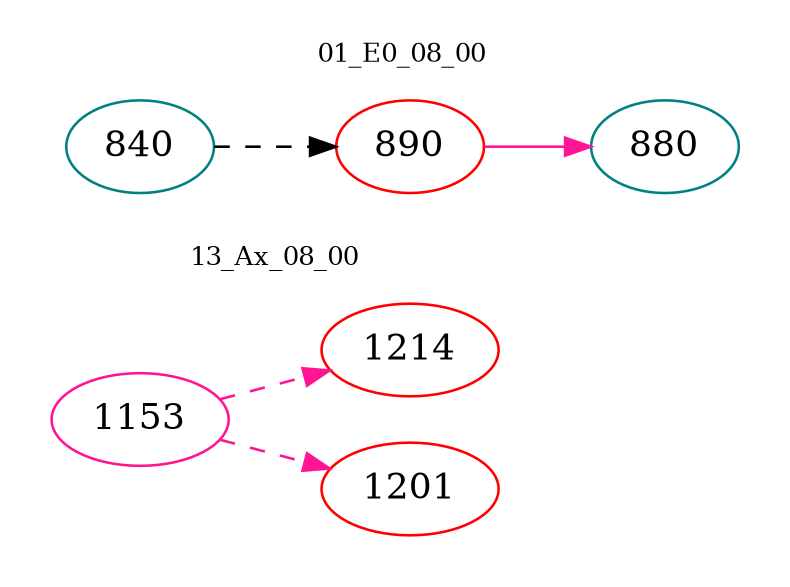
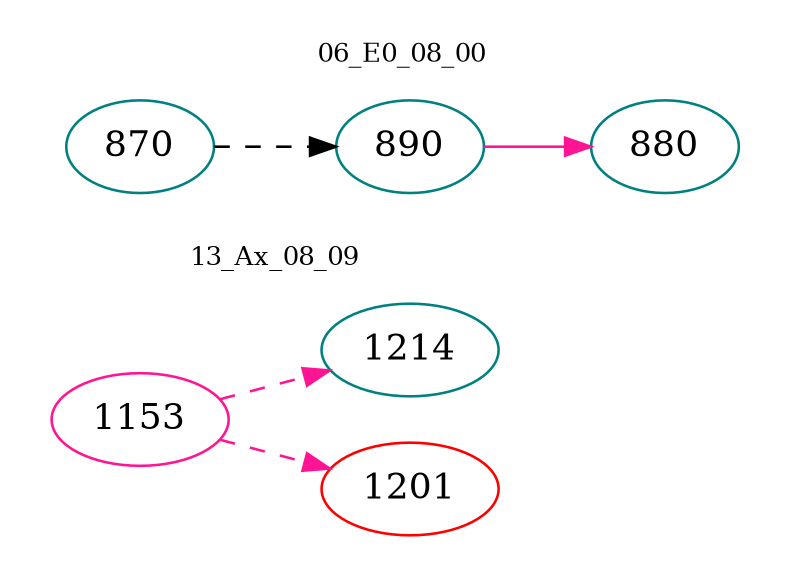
cluster "01_E0_08_00": label "01_E0_08_00" -> "06_E0_08_00"
node "840": label "840" -> "870"
node "890": color red -> teal
cluster "13_Ax_08_00": label "13_Ax_08_00" -> "13_Ax_08_09"
node "1214": color red -> teal
